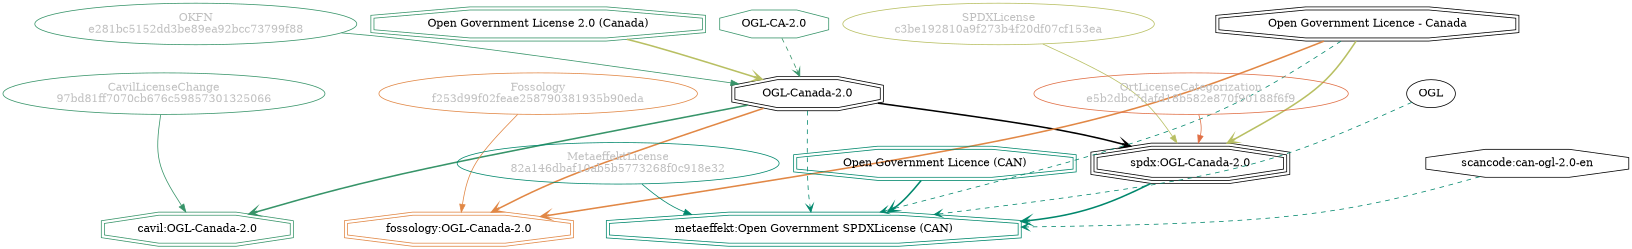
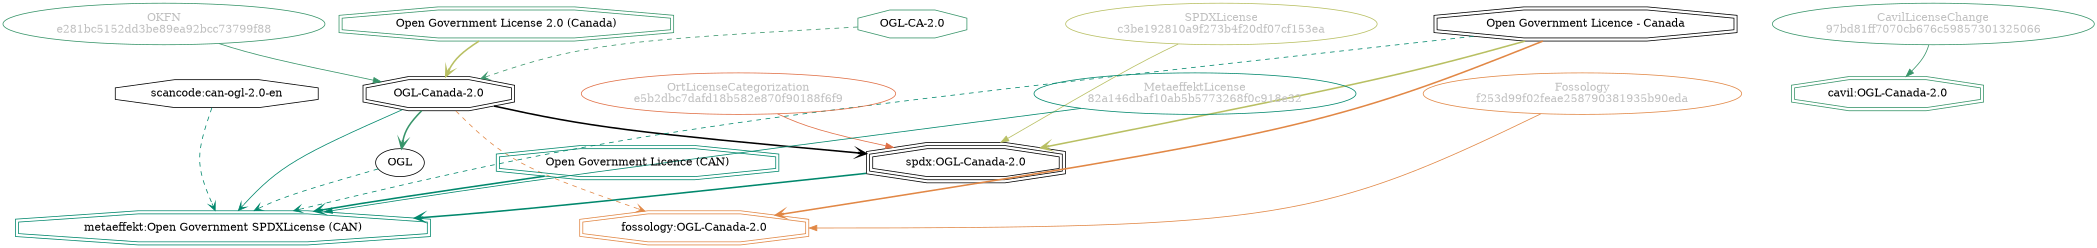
edge "OGL-Canada-2.0" -> "cavil:OGL-Canada-2.0": now "OGL-Canada-2.0" -> "OGL"
edge "OGL-Canada-2.0" -> "fossology:OGL-Canada-2.0": style bold -> dashed
edge "OGL-Canada-2.0" -> "metaeffekt:Open Government SPDXLicense (CAN)": style dashed -> solid
